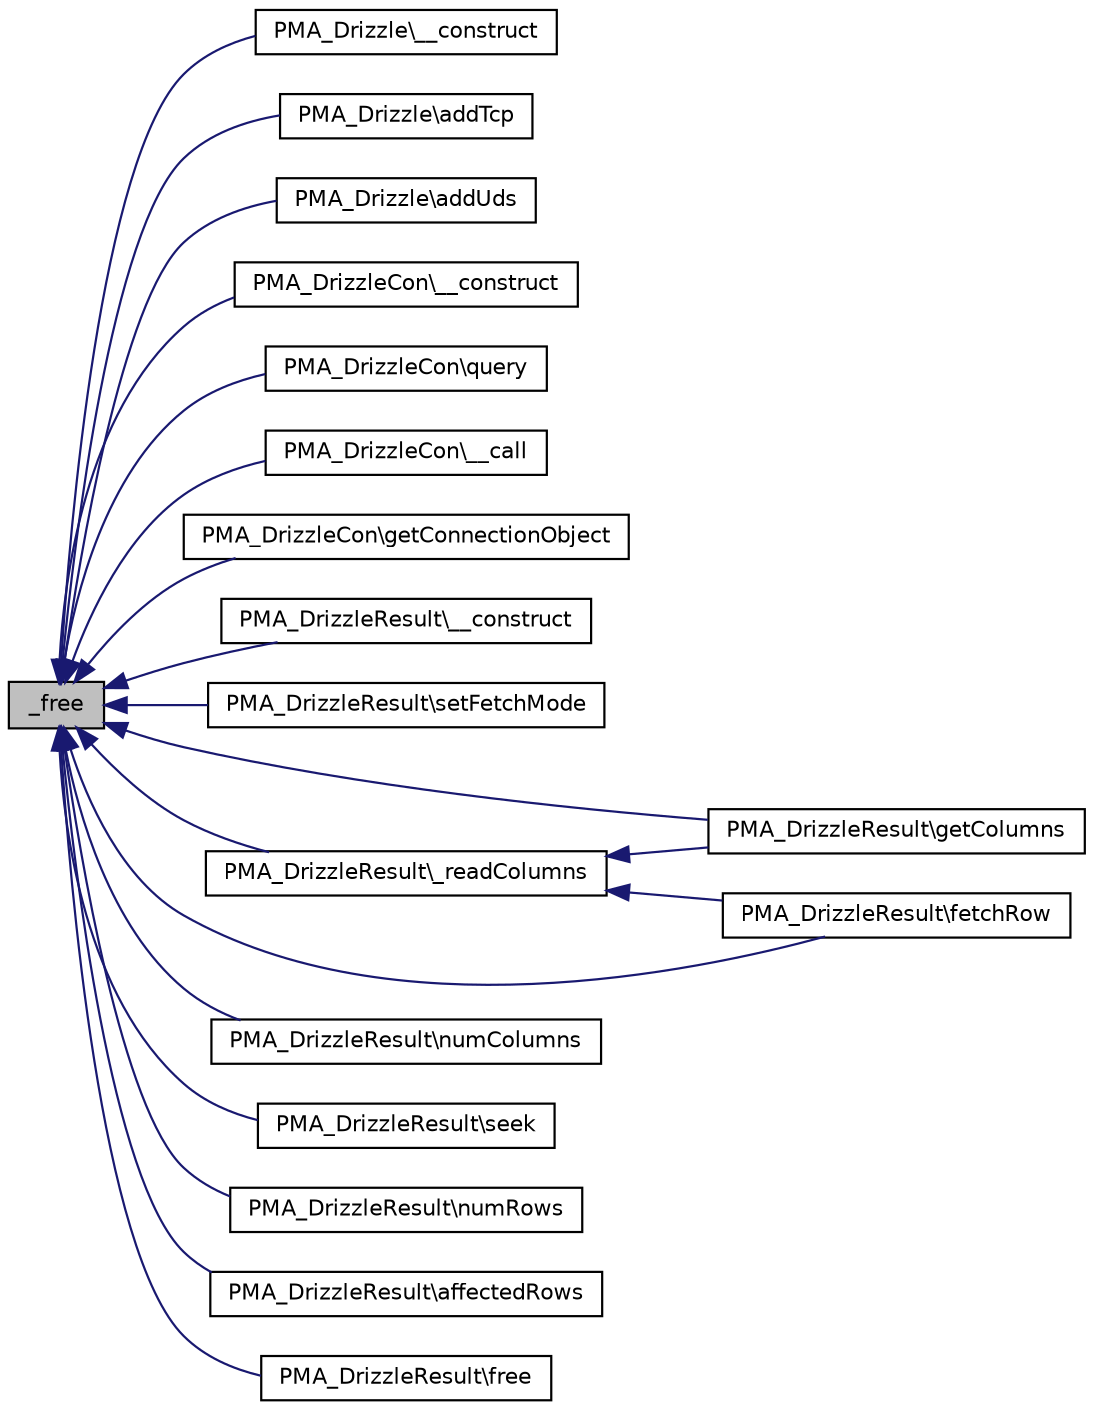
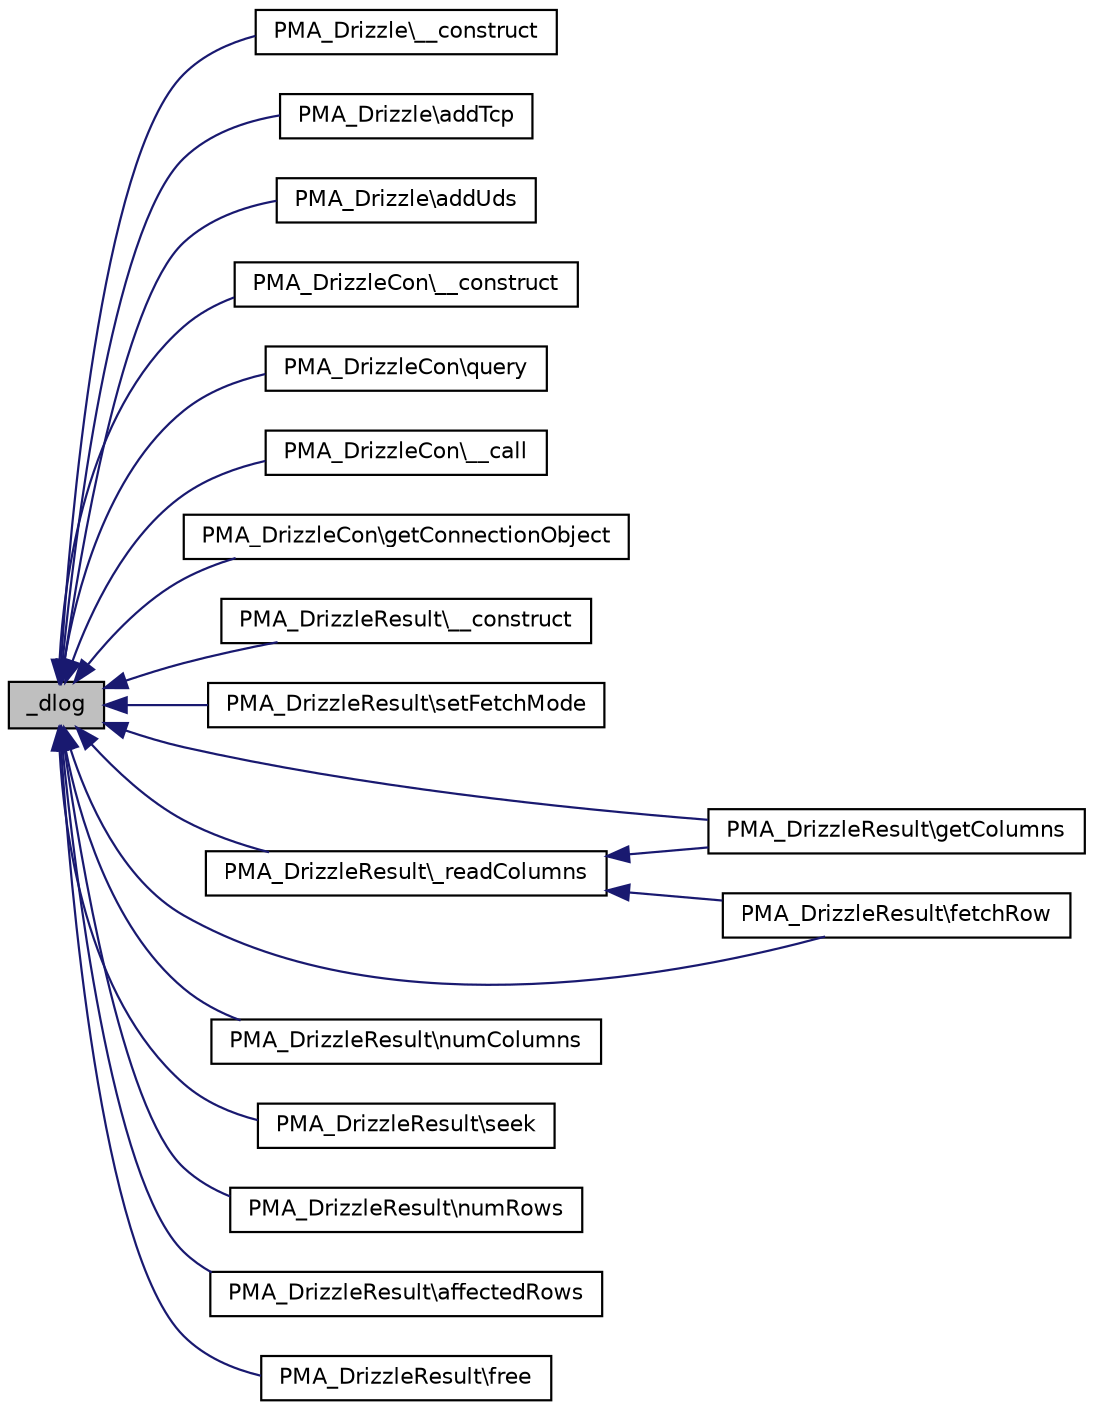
node "_free": label "_free" -> "_dlog"
